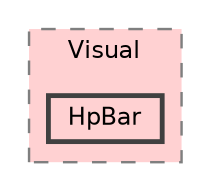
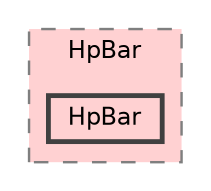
cluster "Visual": label "Visual" -> "HpBar"
